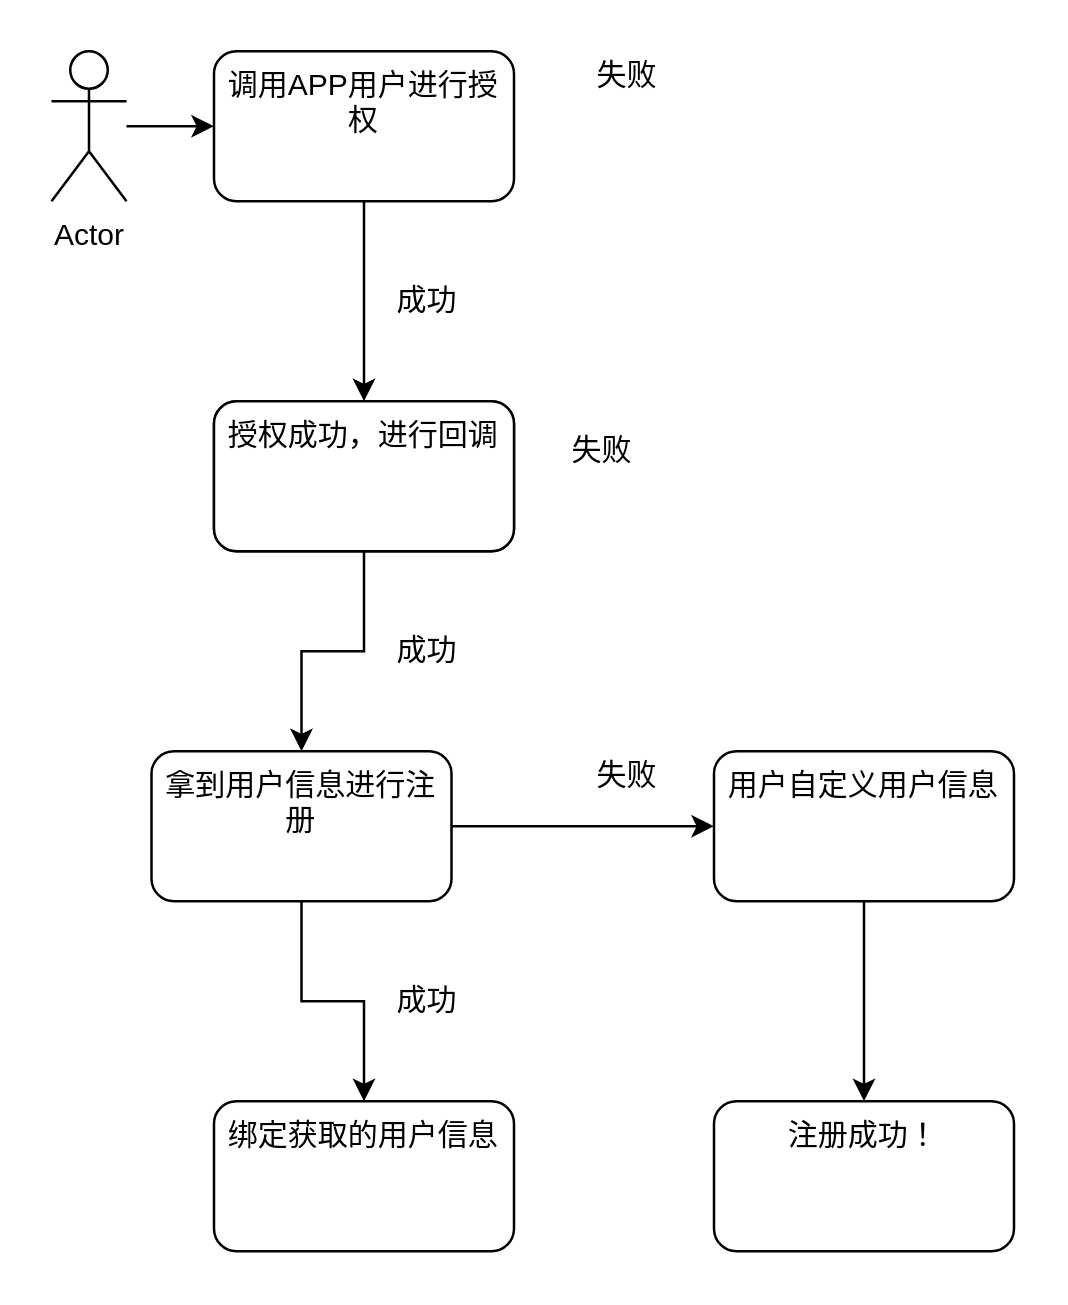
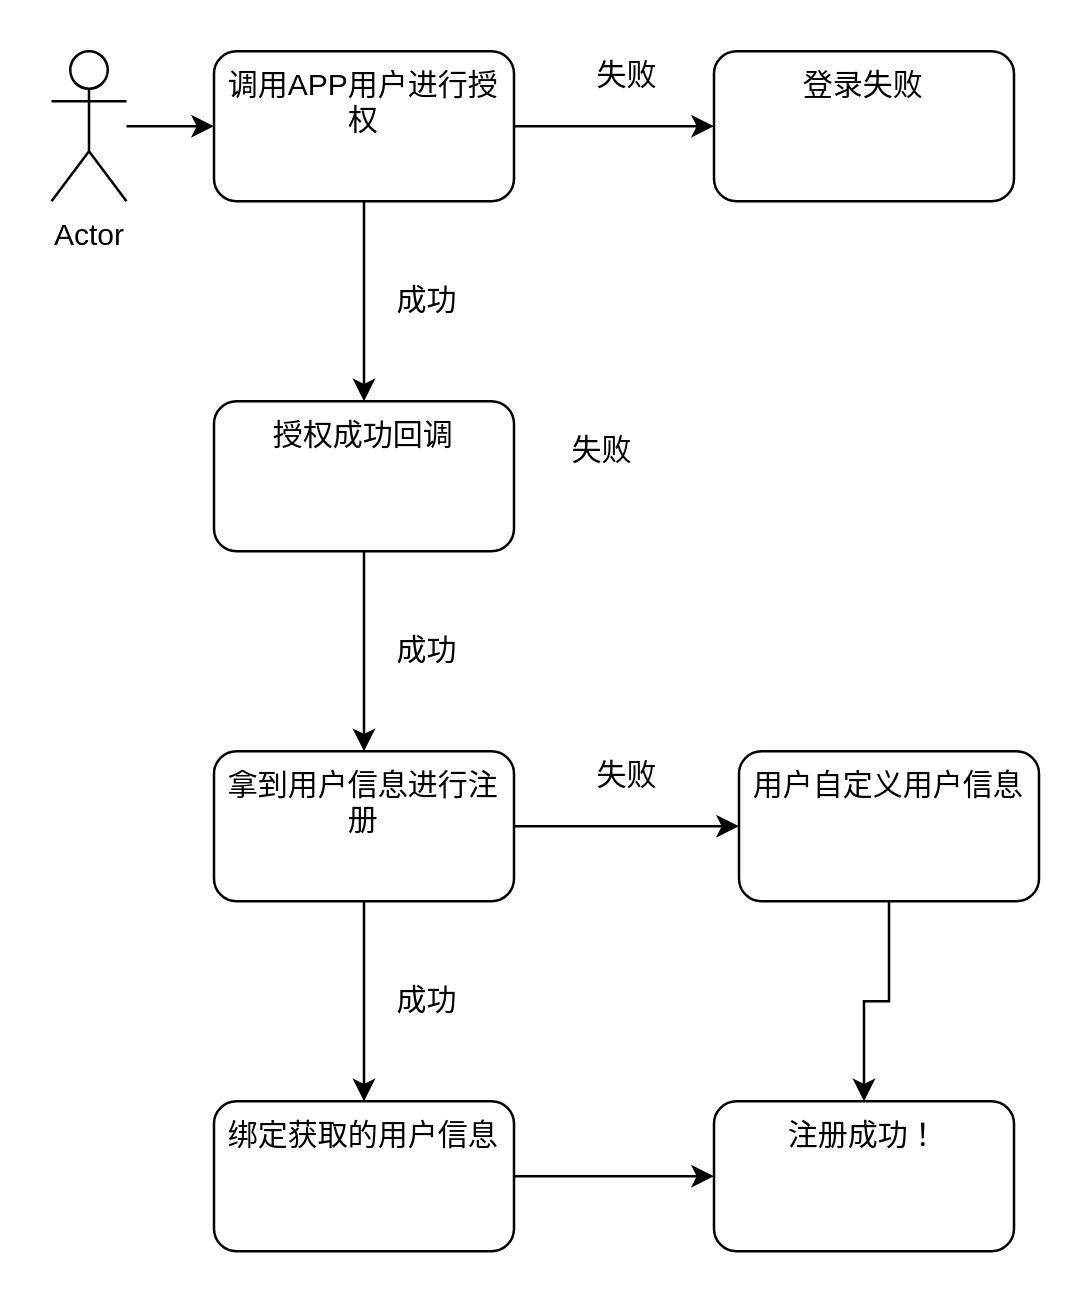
edge "调用APP用户进行授权" -> "登录失败": added
node "登录失败": added
node "授权成功，进行回调": removed
node "拿到用户信息进行注册": moved (301, 826) -> (364, 826)
node "用户自定义用户信息": moved (864, 826) -> (889, 826)
edge "绑定获取的用户信息" -> "注册成功！": added
